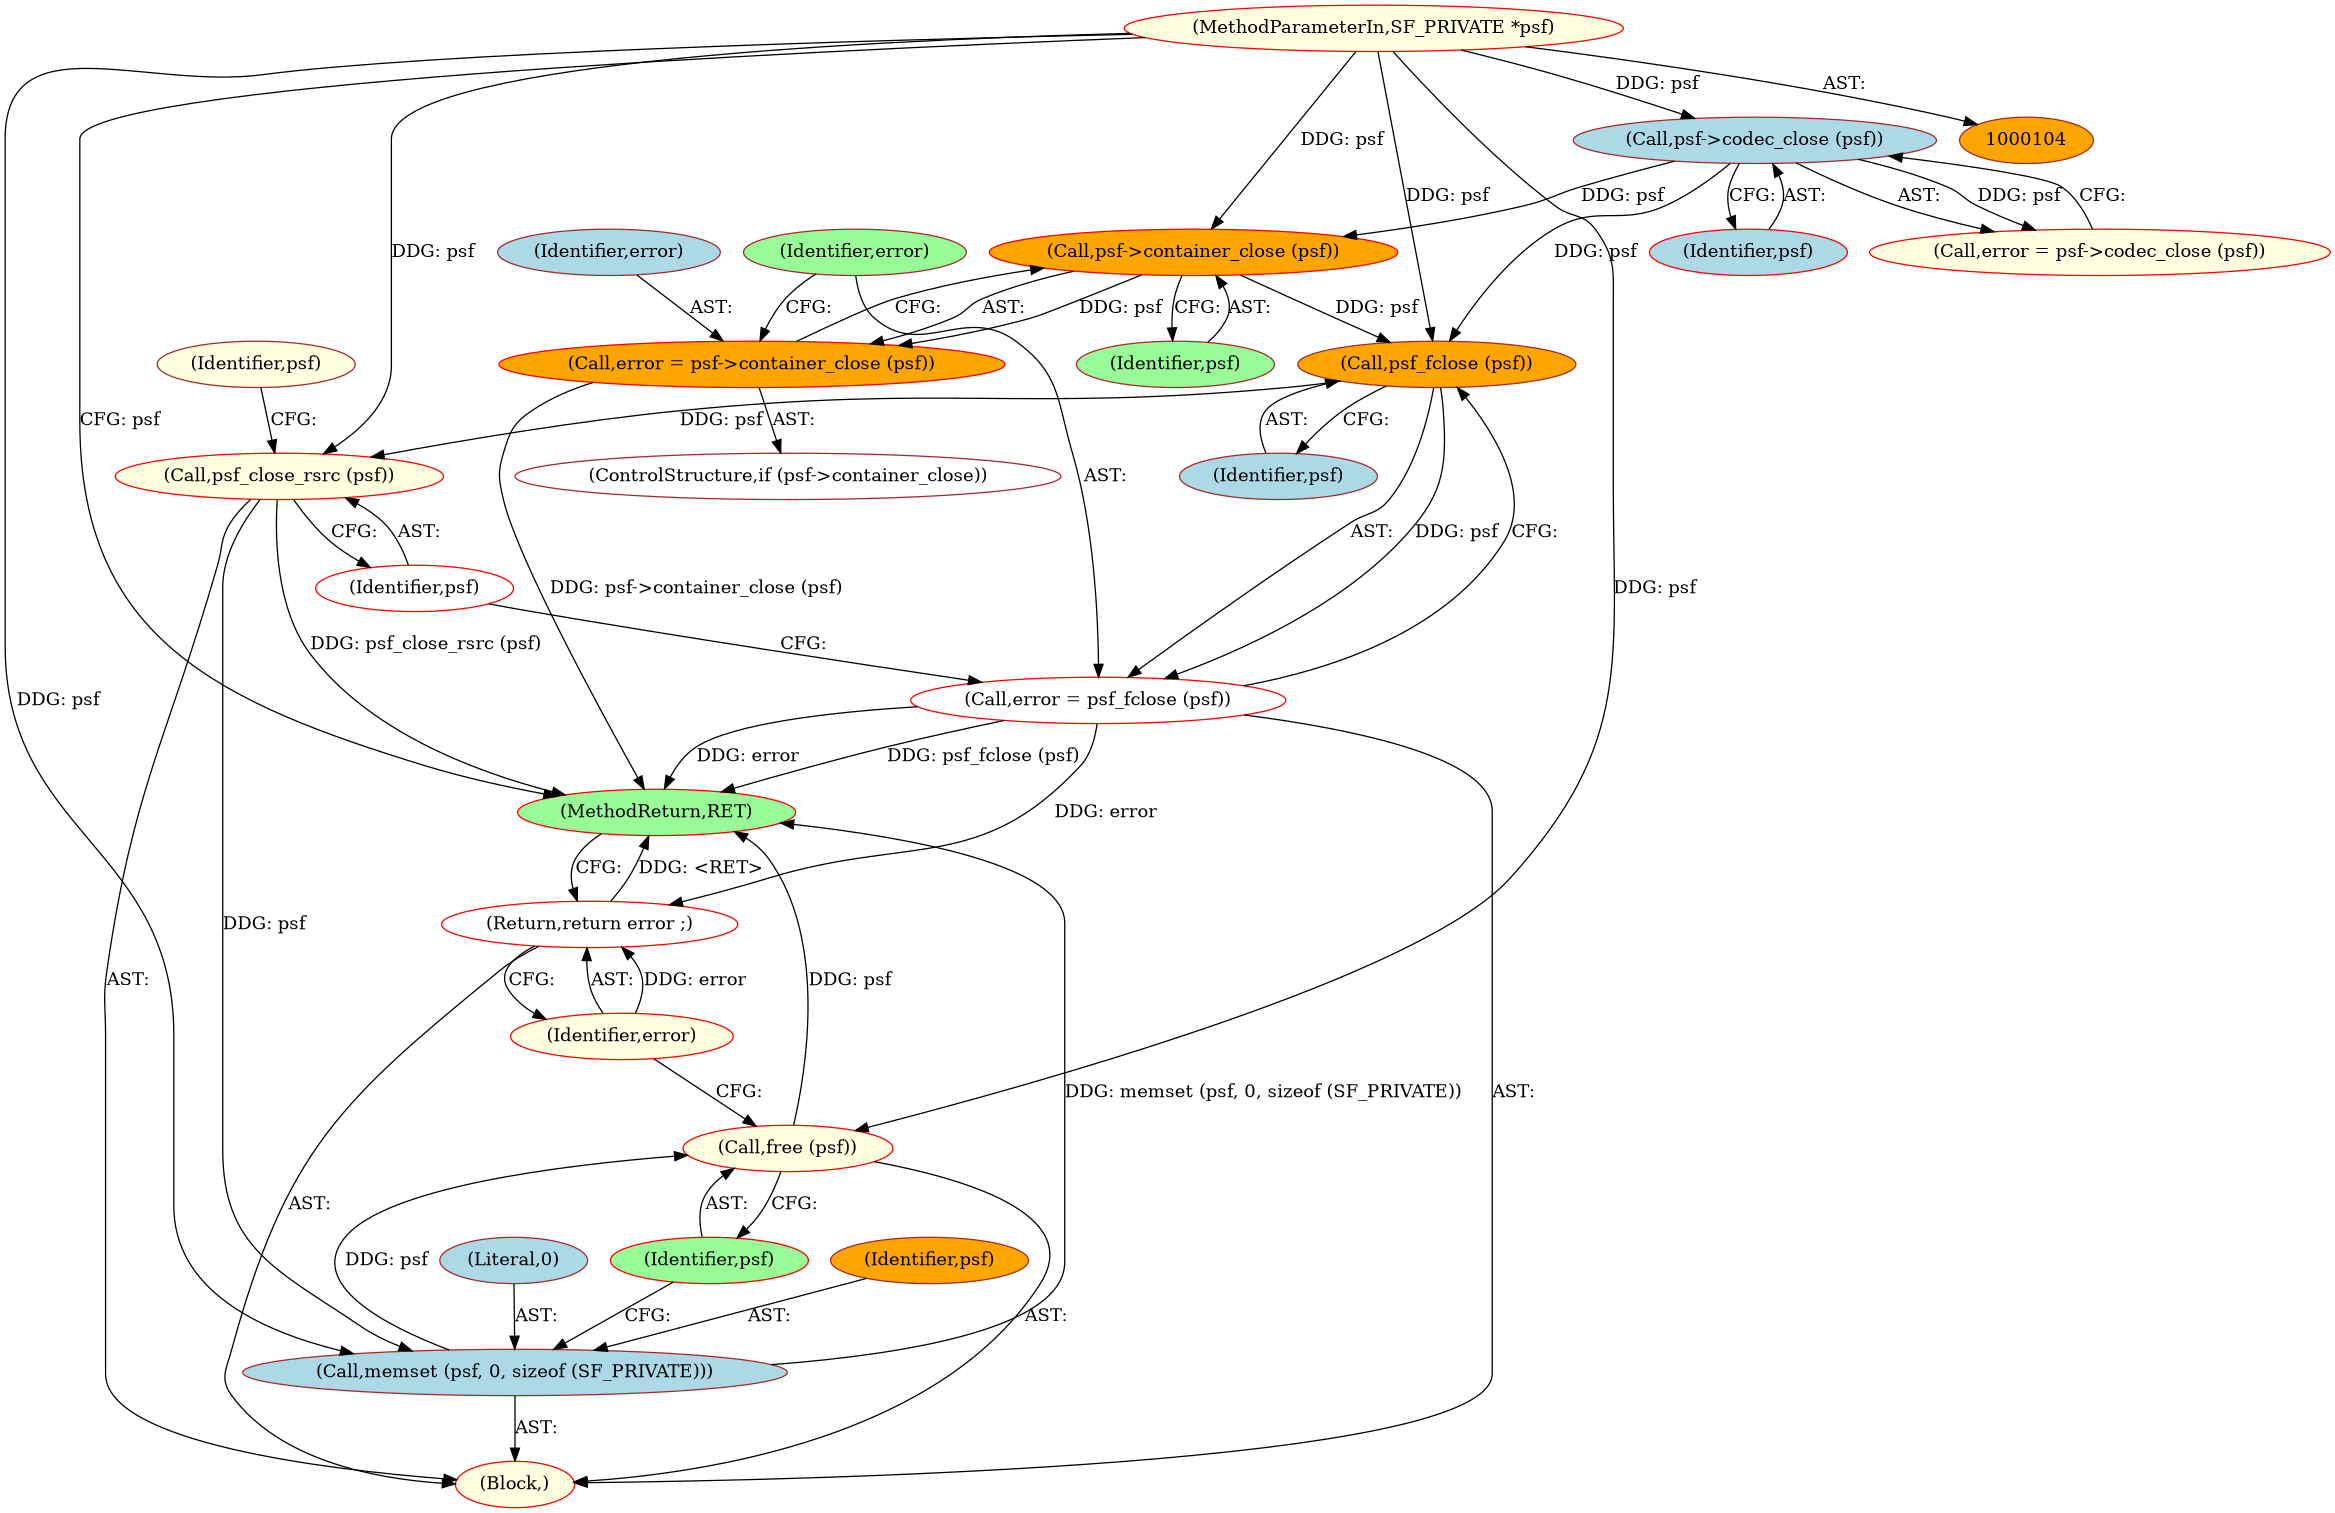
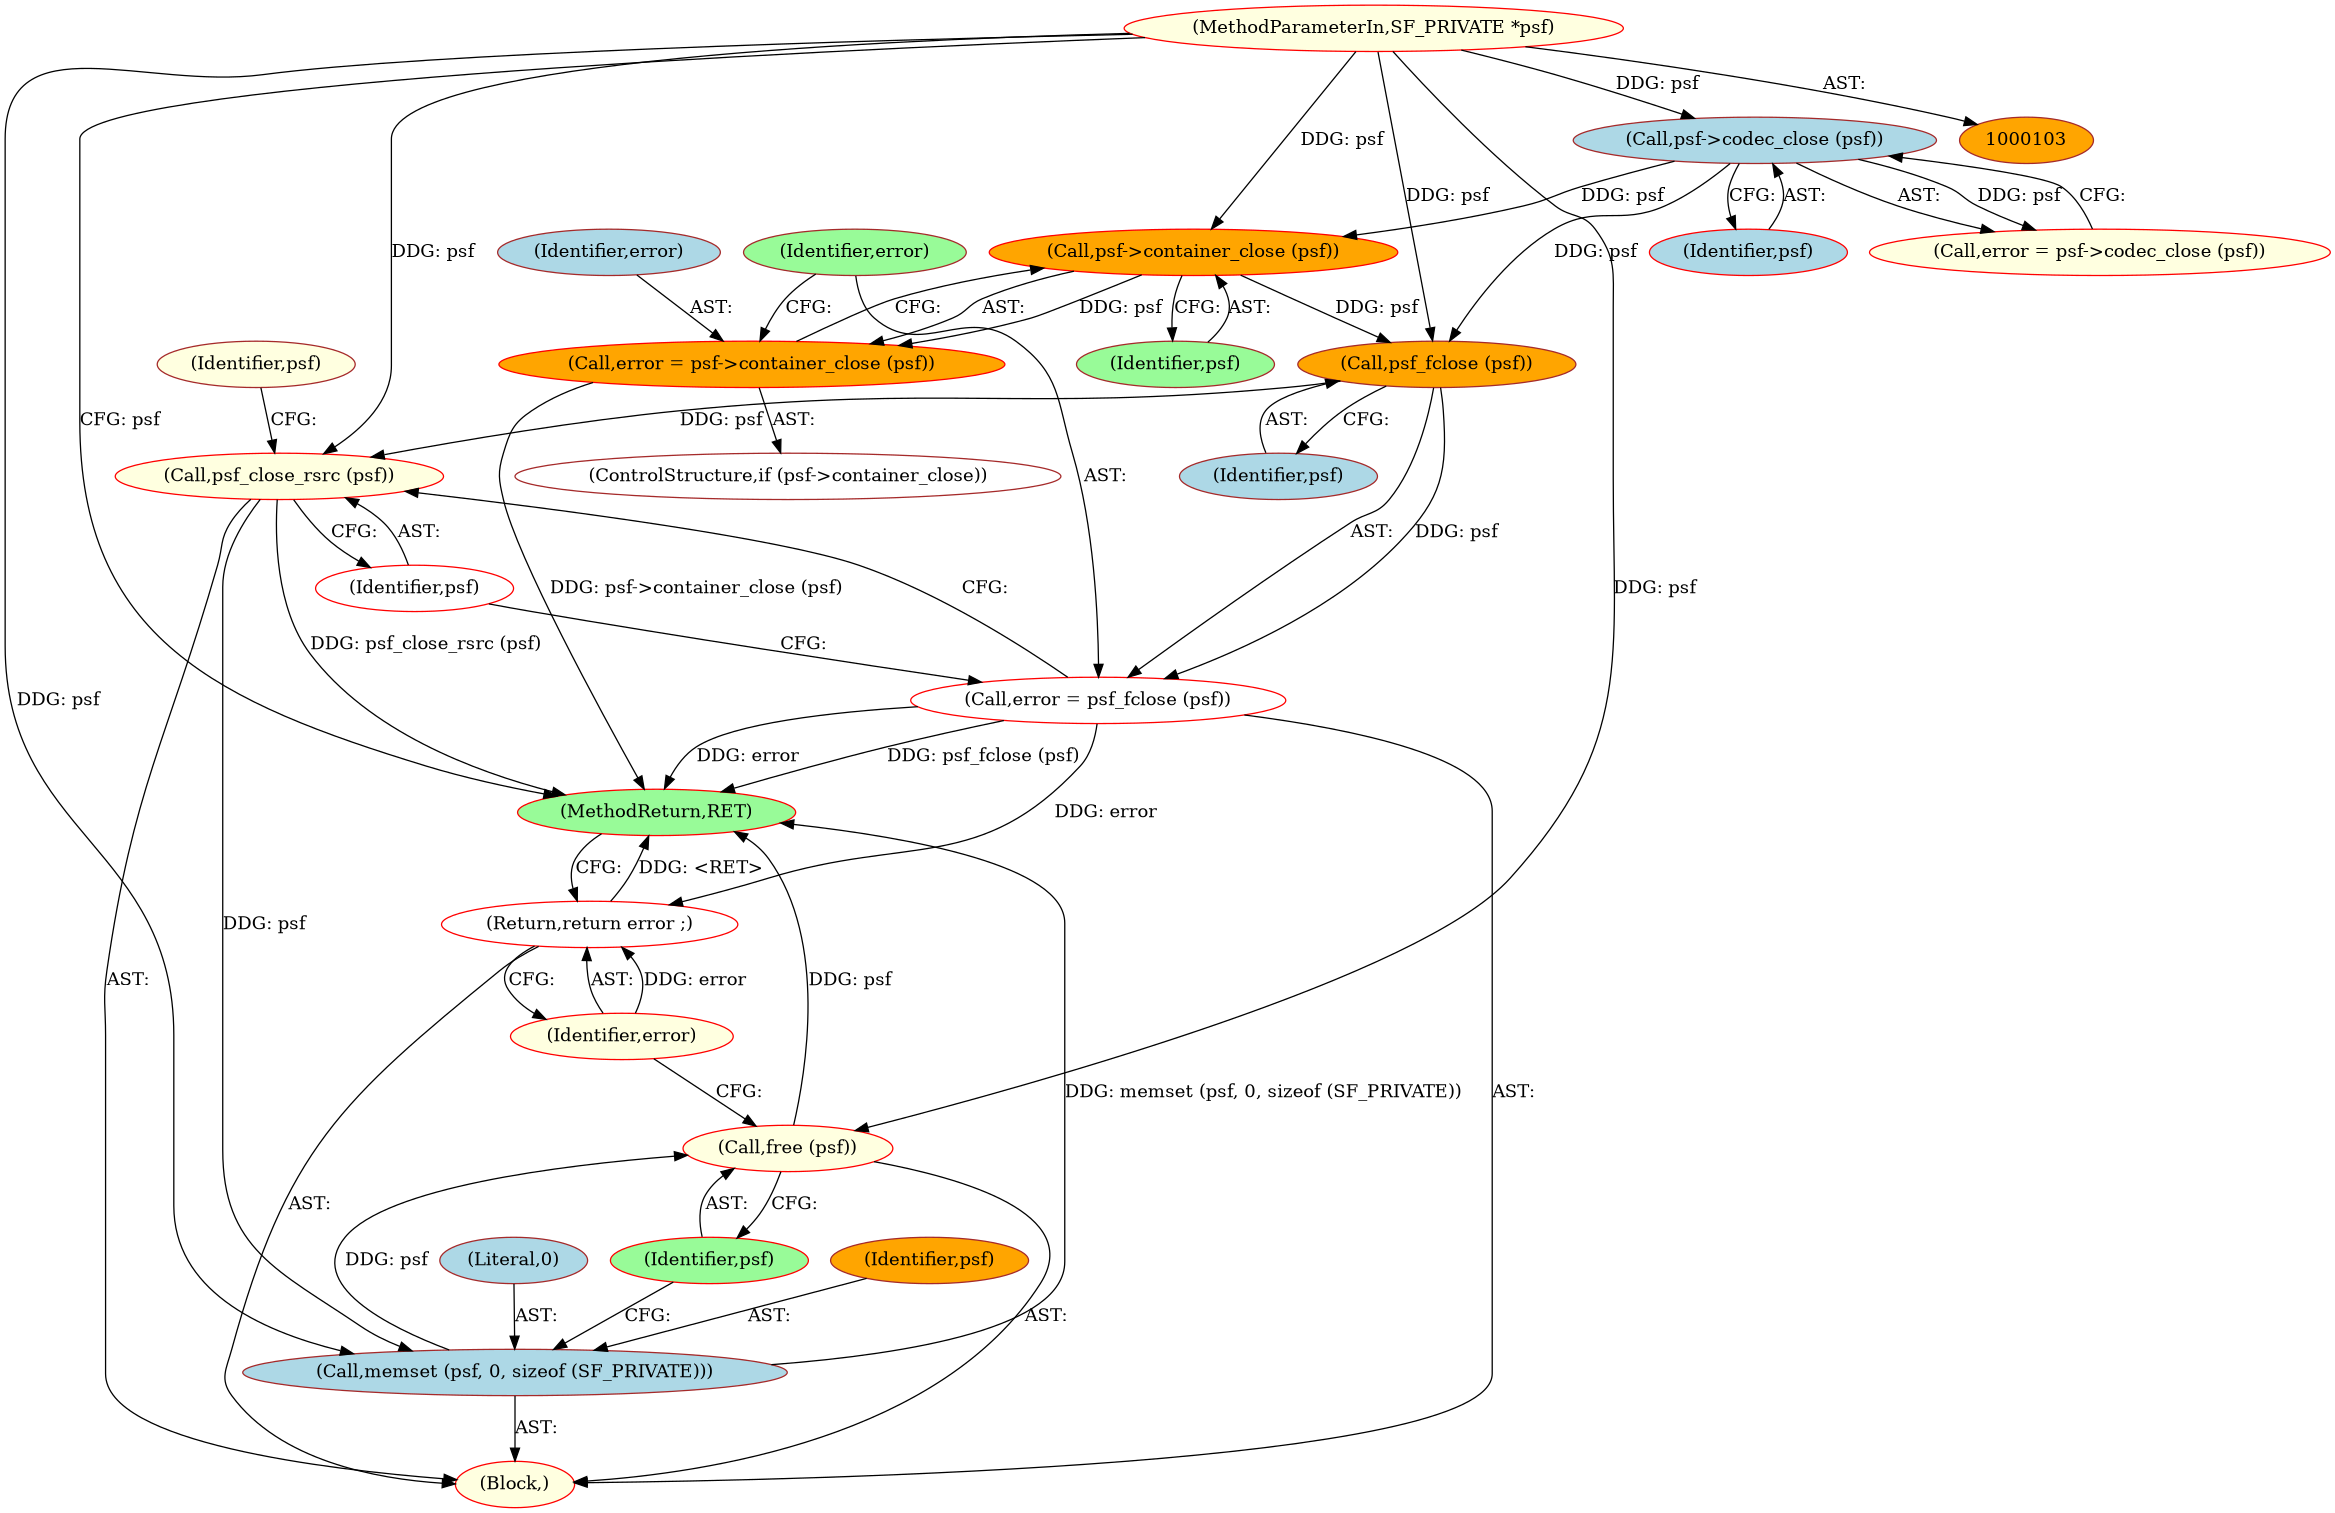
node "1000104": label "1000104" -> "1000103"
edge "(Call,error = psf_fclose (psf))" -> "(Call,psf_fclose (psf))": now "(Call,error = psf_fclose (psf))" -> "(Call,psf_close_rsrc (psf))"
